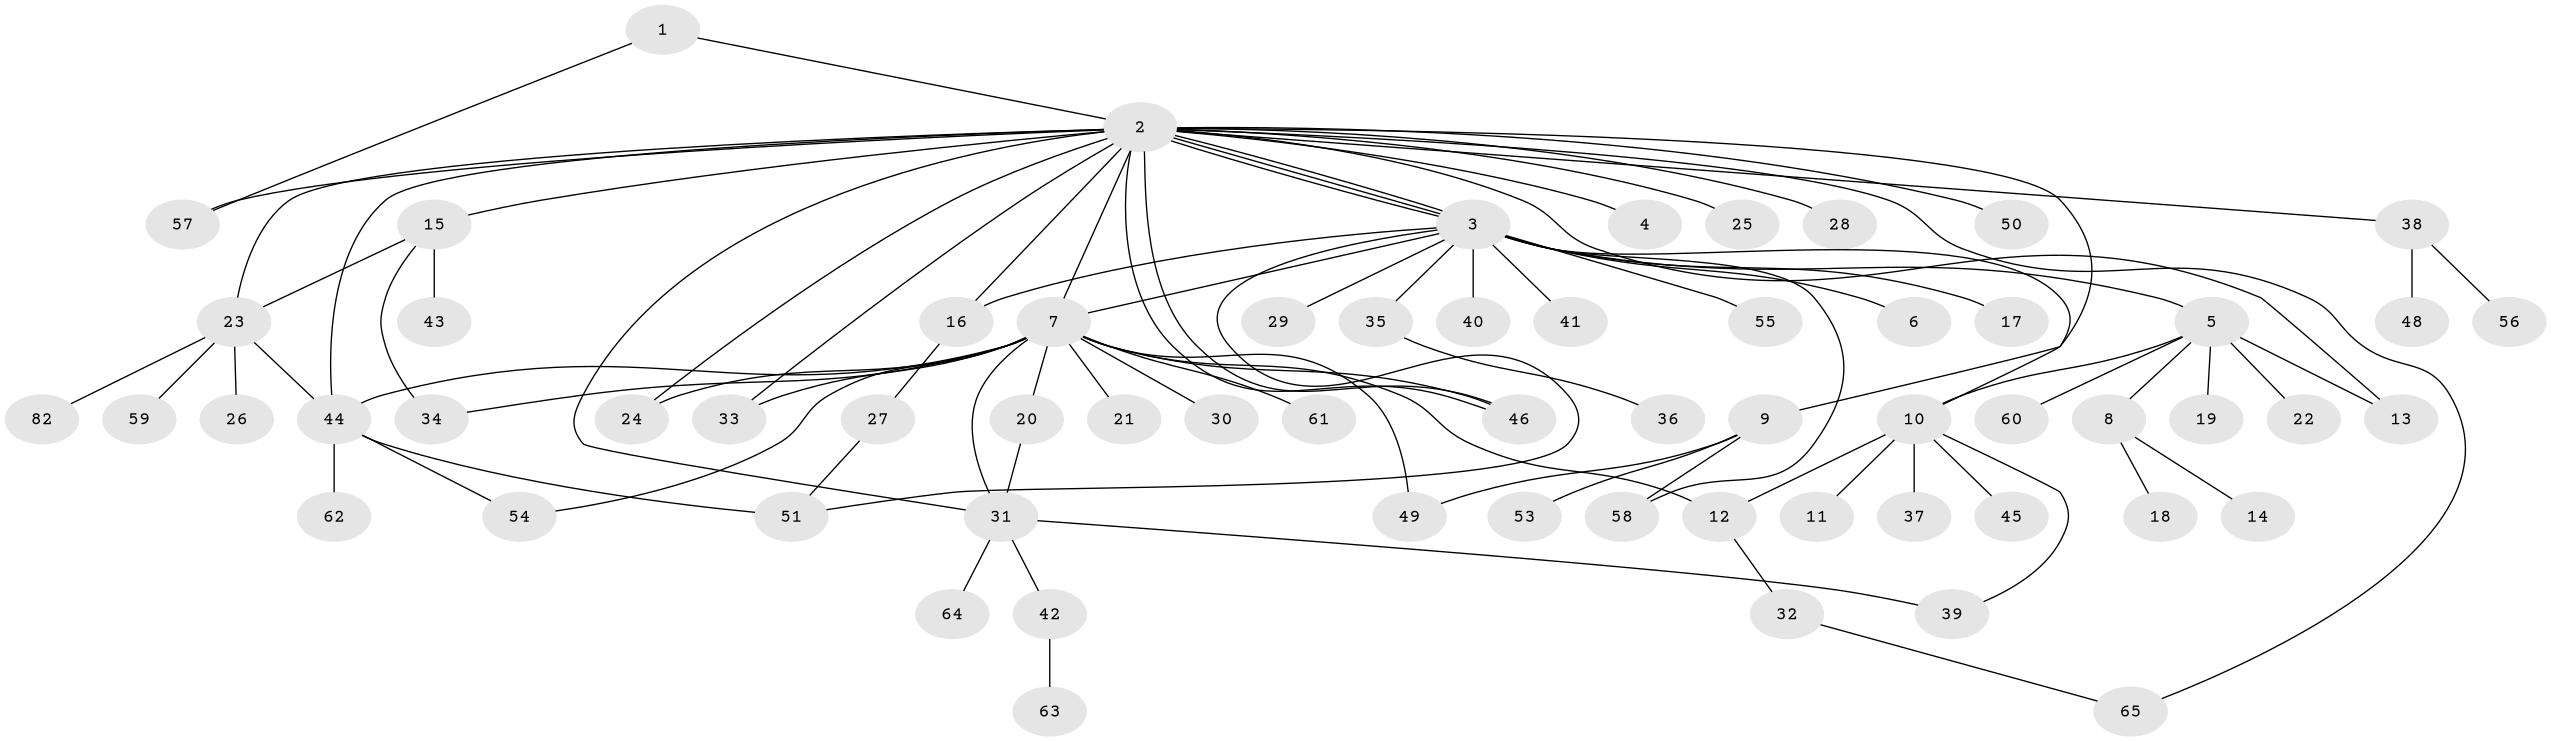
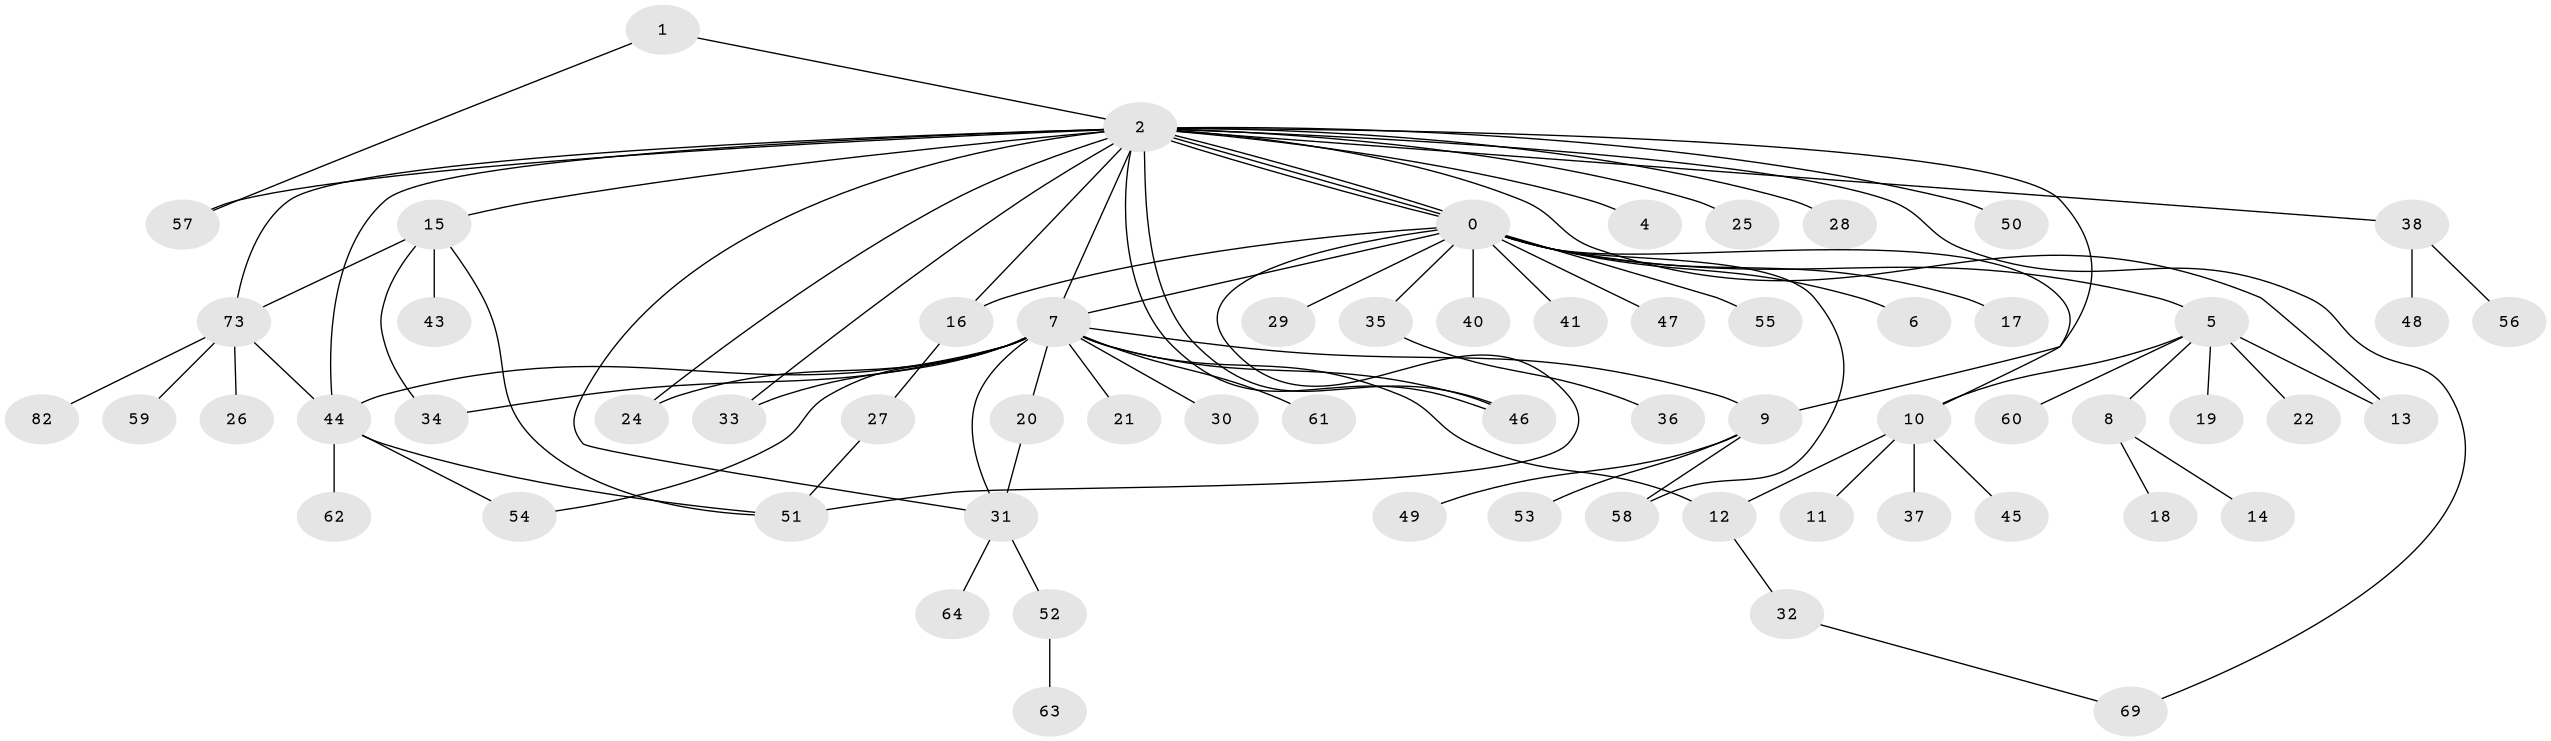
node "3": label "3" -> "0"
node "23": label "23" -> "73"
node "47": added
edge "7" -- "49": now "7" -- "9"
edge "15" -- "51": added
node "42": label "42" -> "52"
node "39": removed
node "65": label "65" -> "69"
